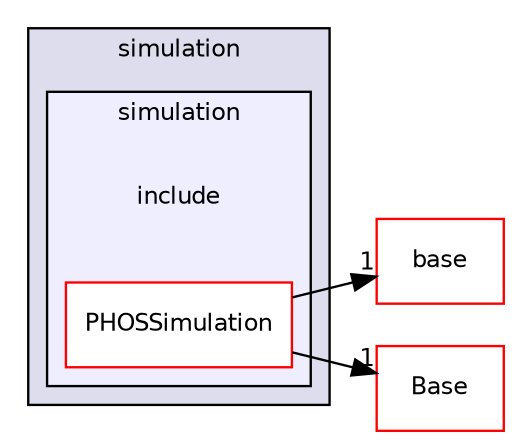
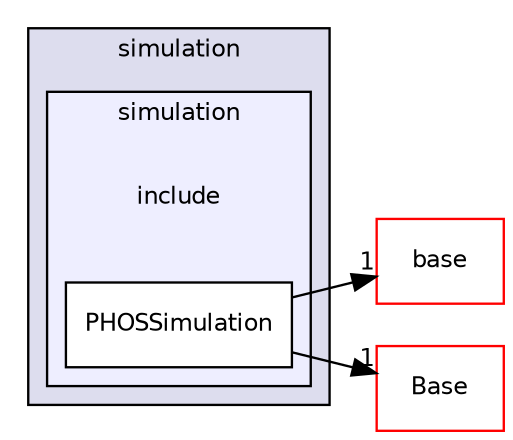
node "PHOSSimulation": color red -> black
